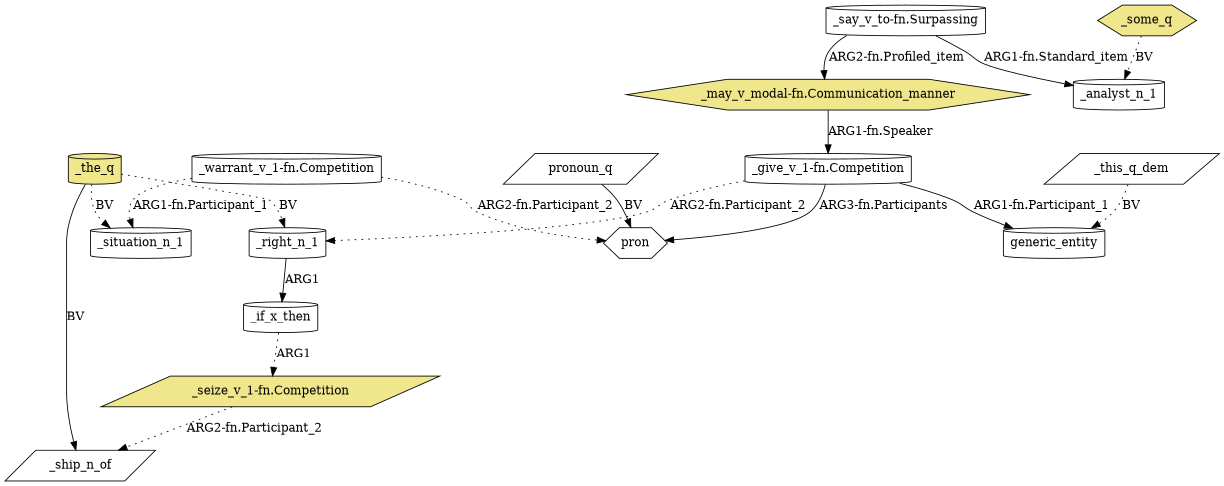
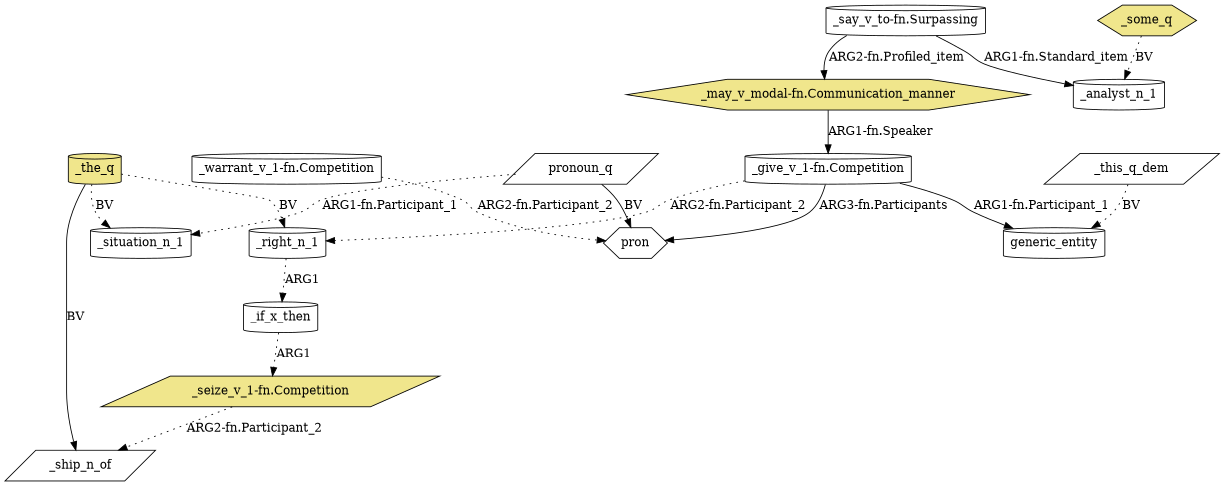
edge "_warrant_v_1-fn.Competition" -> "_situation_n_1": now "pronoun_q" -> "_situation_n_1"
edge "_right_n_1" -> "_if_x_then": style solid -> dotted
